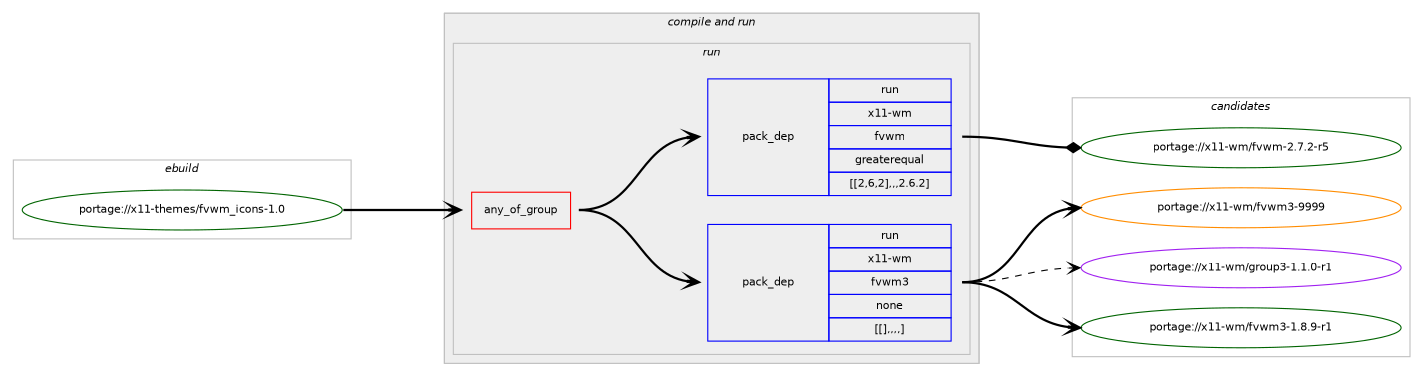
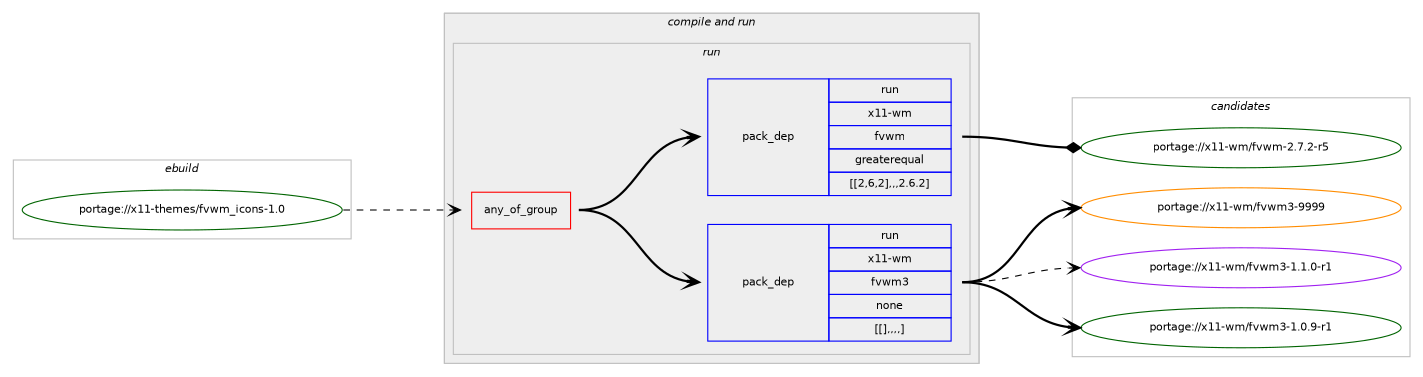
edge "portage://x11-themes/fvwm_icons-1.0" -> "any_of_group": style bold -> dashed
node "portage://x11-wm/group3-1.1.0-r1": label "portage://x11-wm/group3-1.1.0-r1" -> "portage://x11-wm/fvwm3-1.1.0-r1"
node "portage://x11-wm/fvwm3-1.8.9-r1": label "portage://x11-wm/fvwm3-1.8.9-r1" -> "portage://x11-wm/fvwm3-1.0.9-r1"
